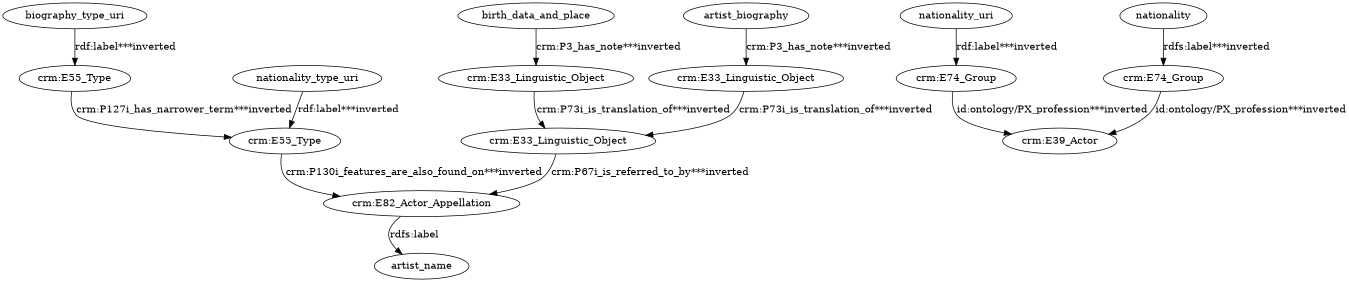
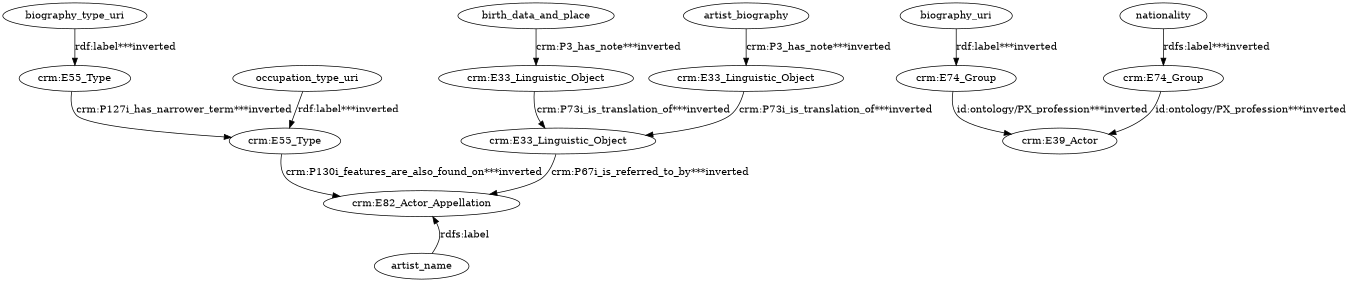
node "nationality_uri": label "nationality_uri" -> "biography_uri"
node "nationality_type_uri": label "nationality_type_uri" -> "occupation_type_uri"
edge "crm:E82_Actor_Appellation" -> "artist_name": reversed
